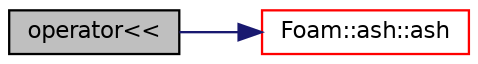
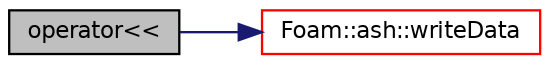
node "Foam::ash::ash": label "Foam::ash::ash" -> "Foam::ash::writeData"
